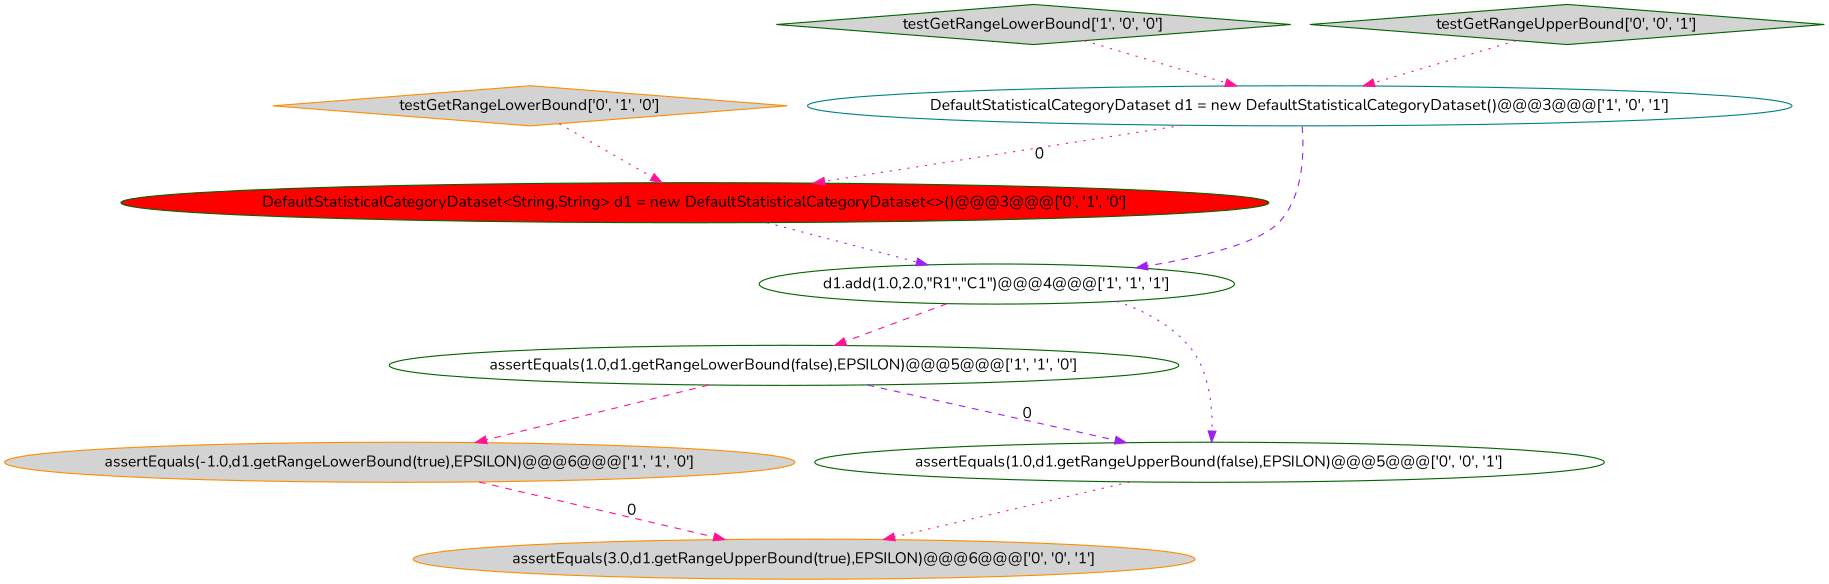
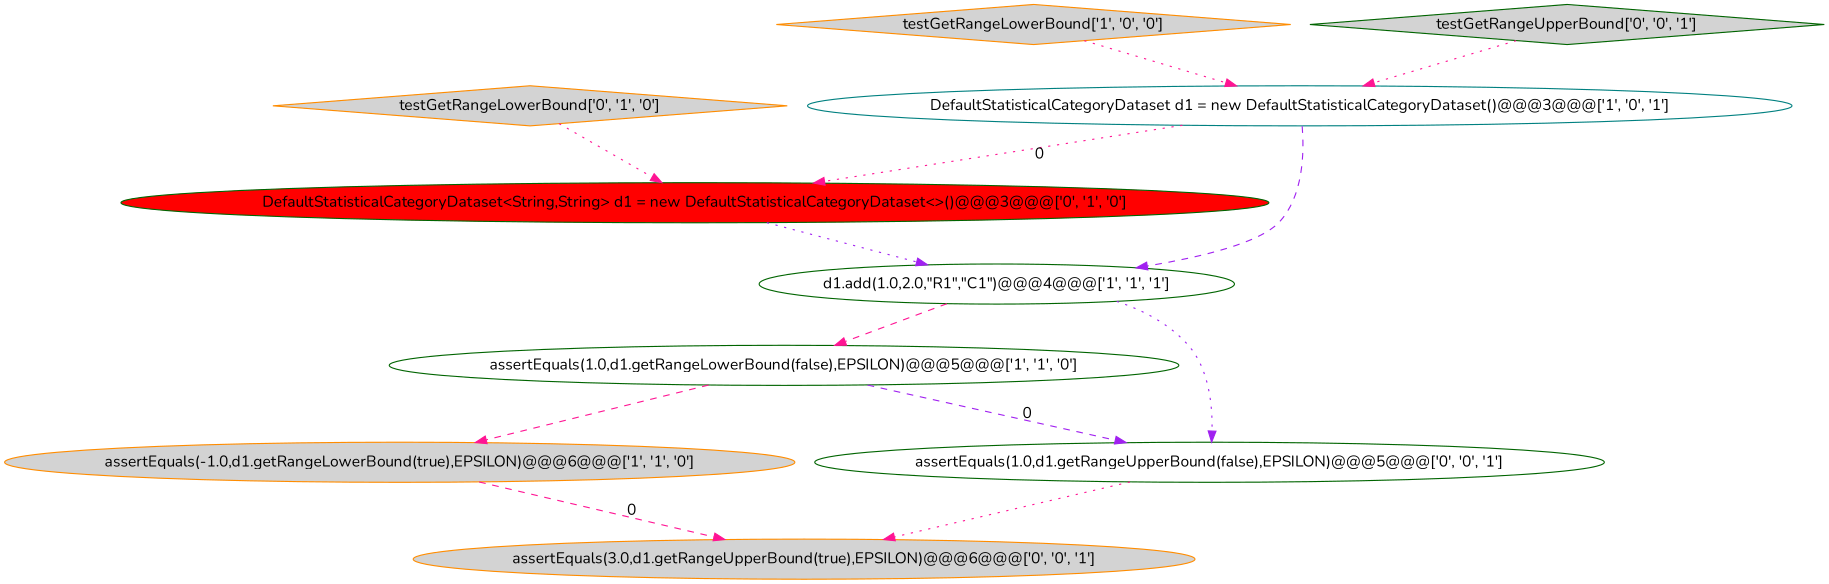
node "testGetRangeLowerBound['1', '0', '0']": color darkgreen -> darkorange
